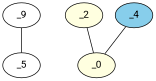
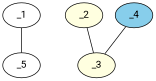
node "_9": label "_9" -> "_1"
node "_0": label "_0" -> "_3"
